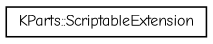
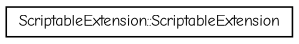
node "KParts::ScriptableExtension": label "KParts::ScriptableExtension" -> "ScriptableExtension::ScriptableExtension"
